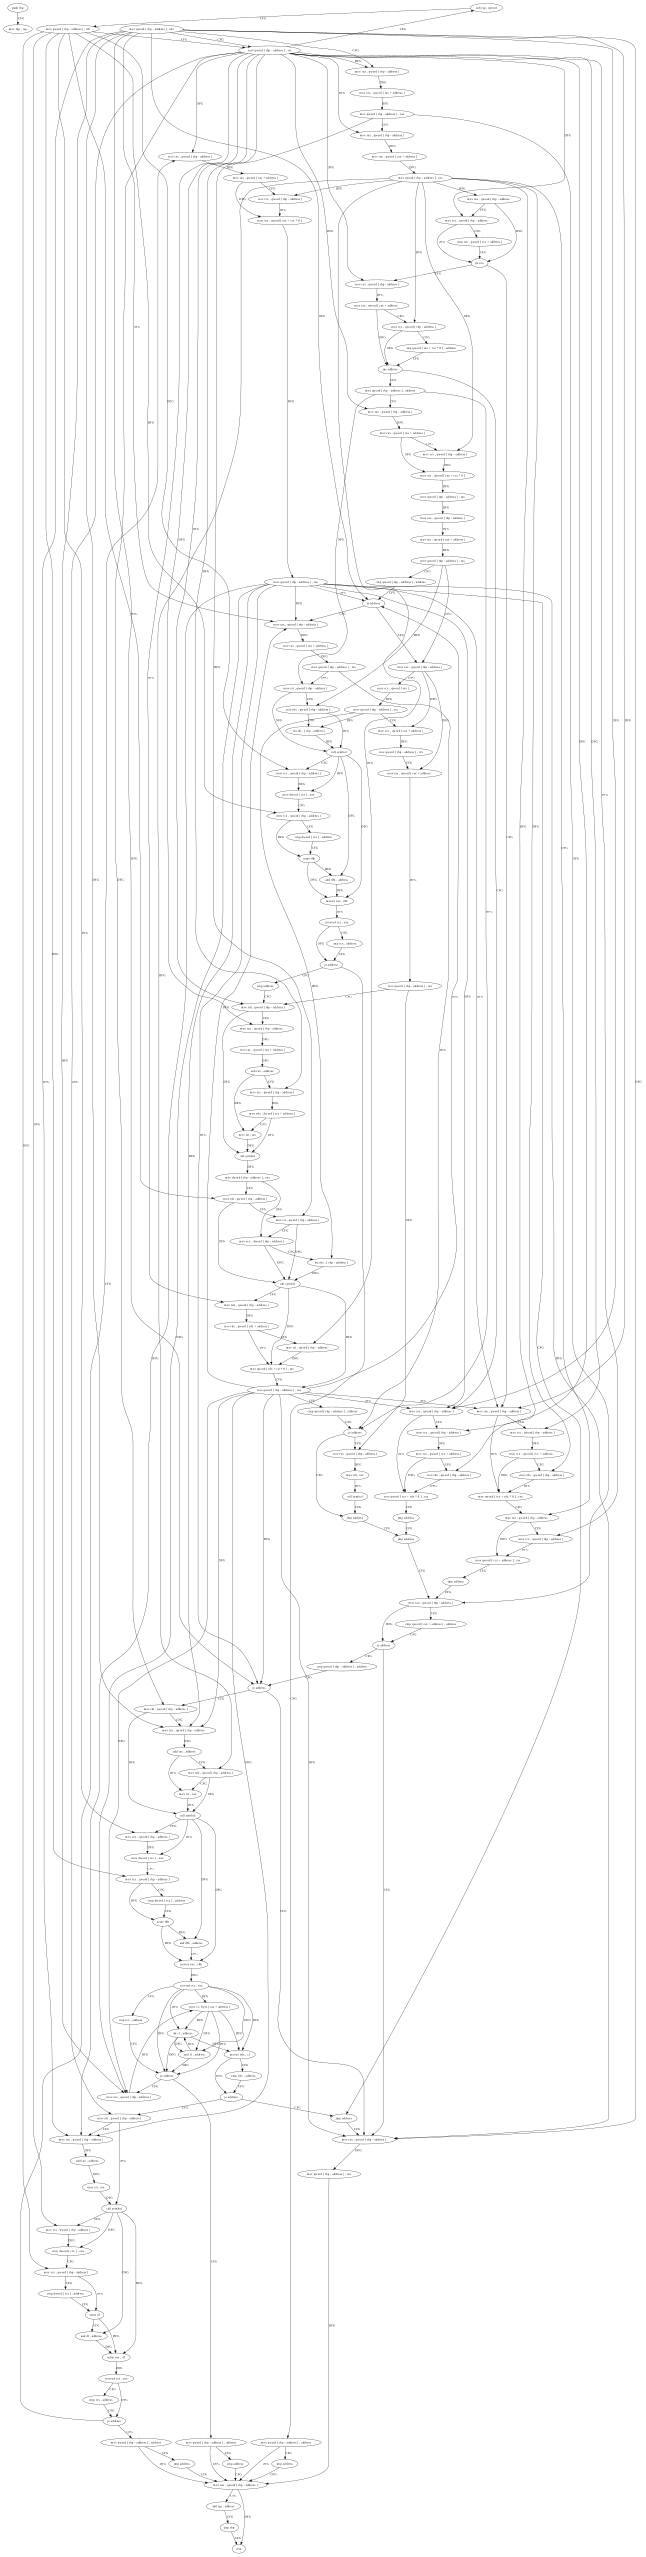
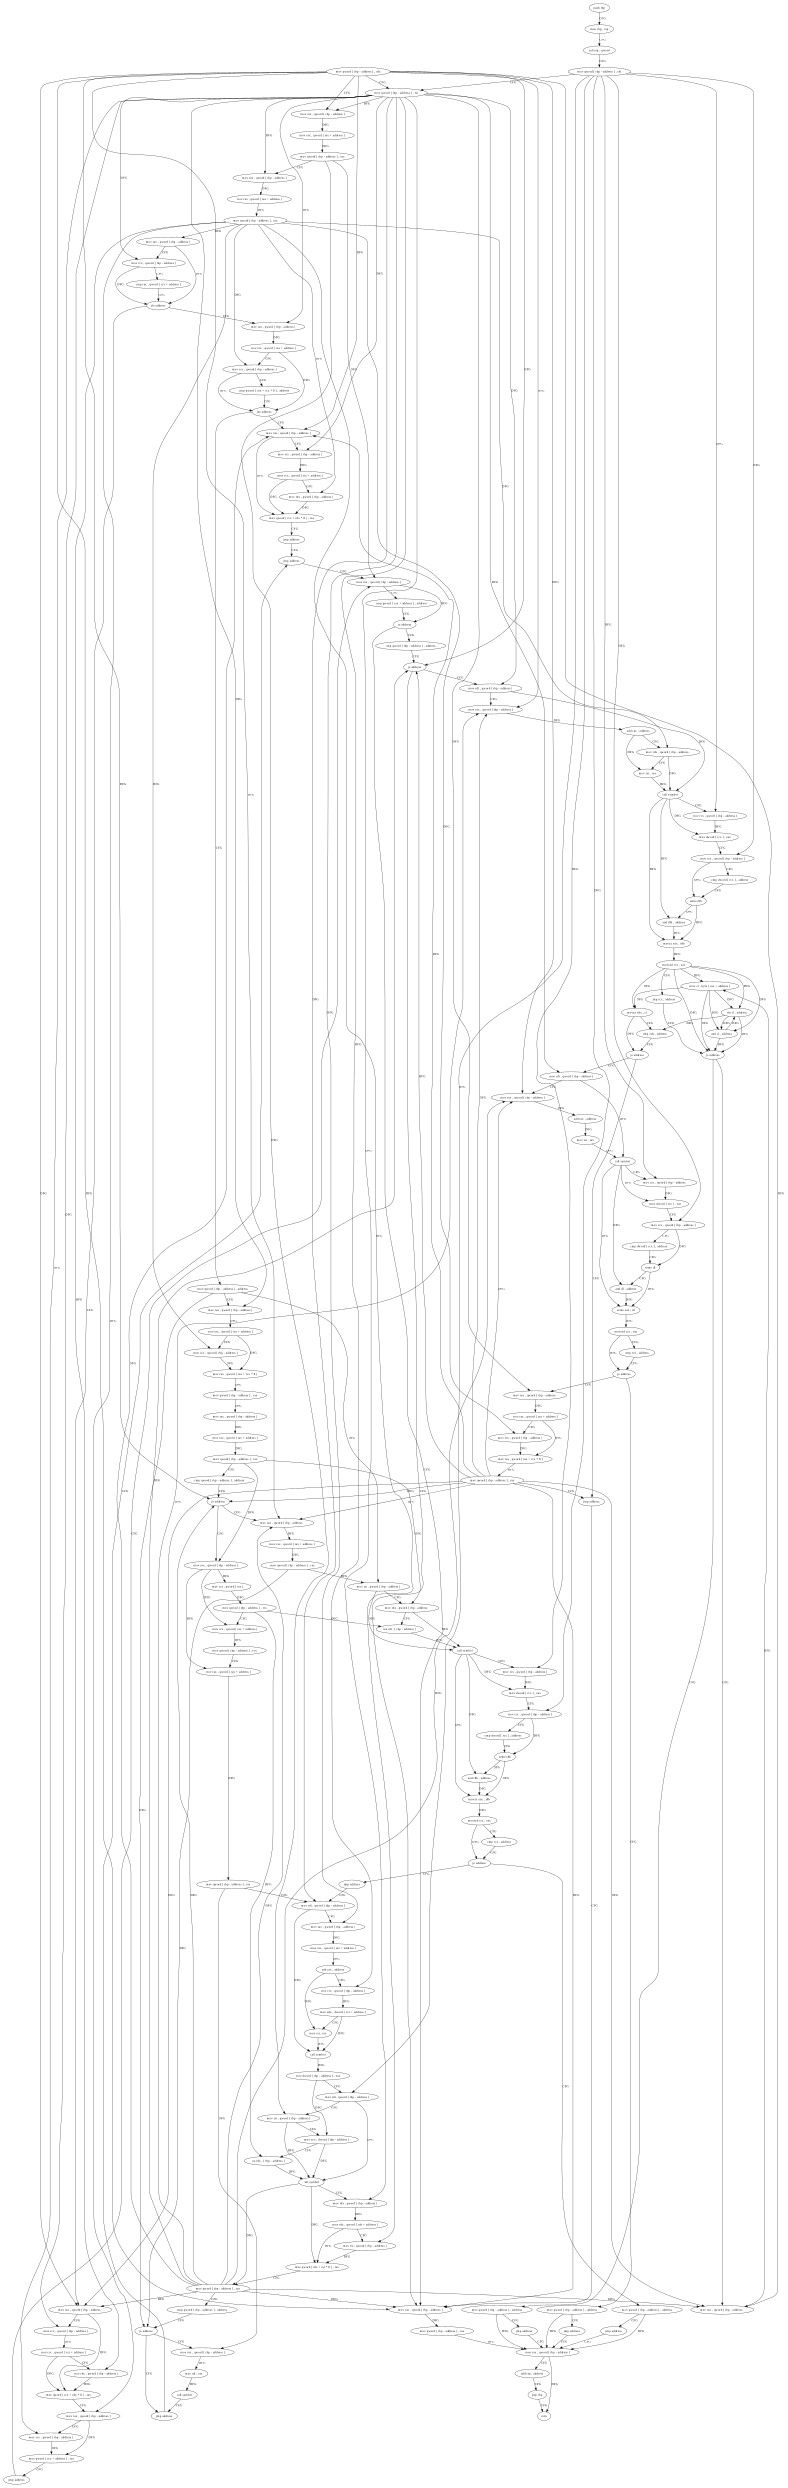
edge "mov qword [ rbp - address ] , rsi" -> "sub rsp , qword": now "mov rbp , rsp" -> "sub rsp , qword"
node "jle ecx": label "jle ecx" -> "jle address"
edge "shr cl , address" -> "movzx edx , cl": now "shr cl , address" -> "cmp edx , address"
